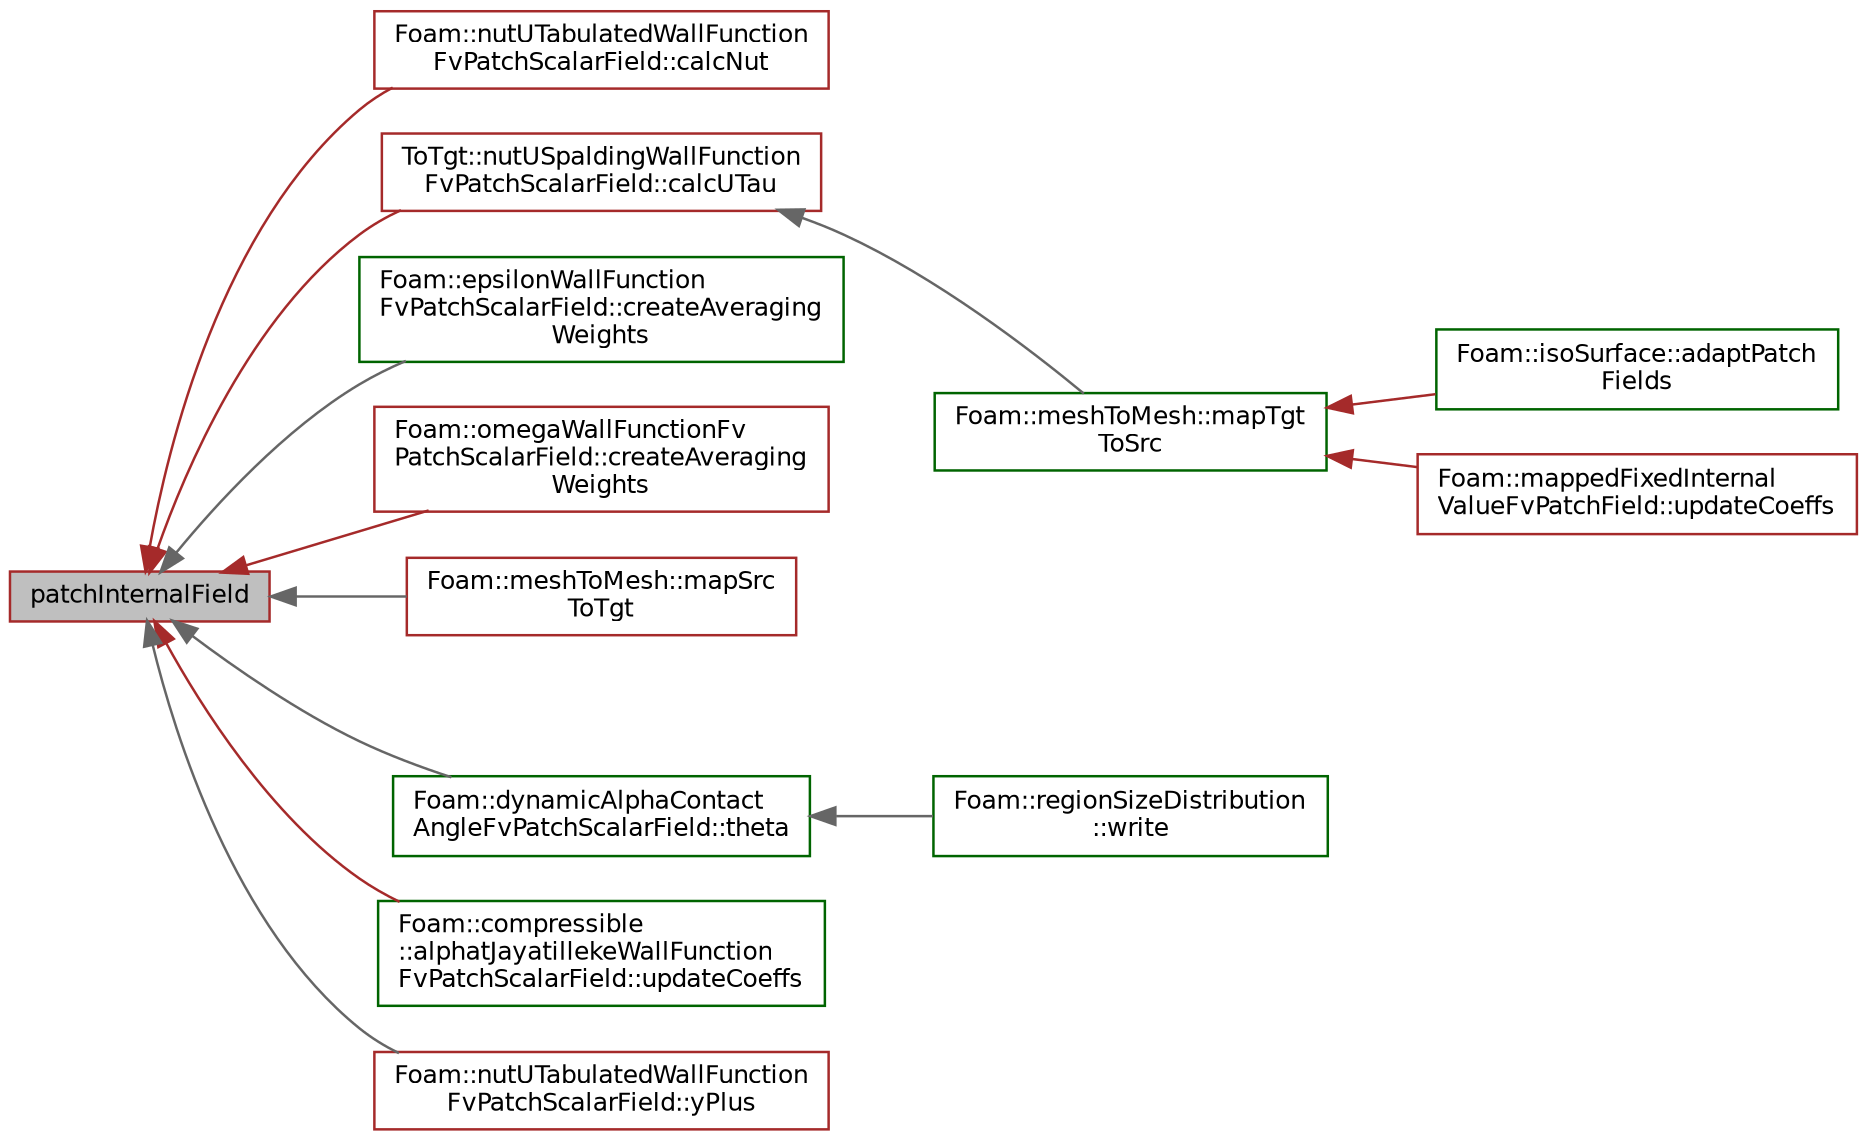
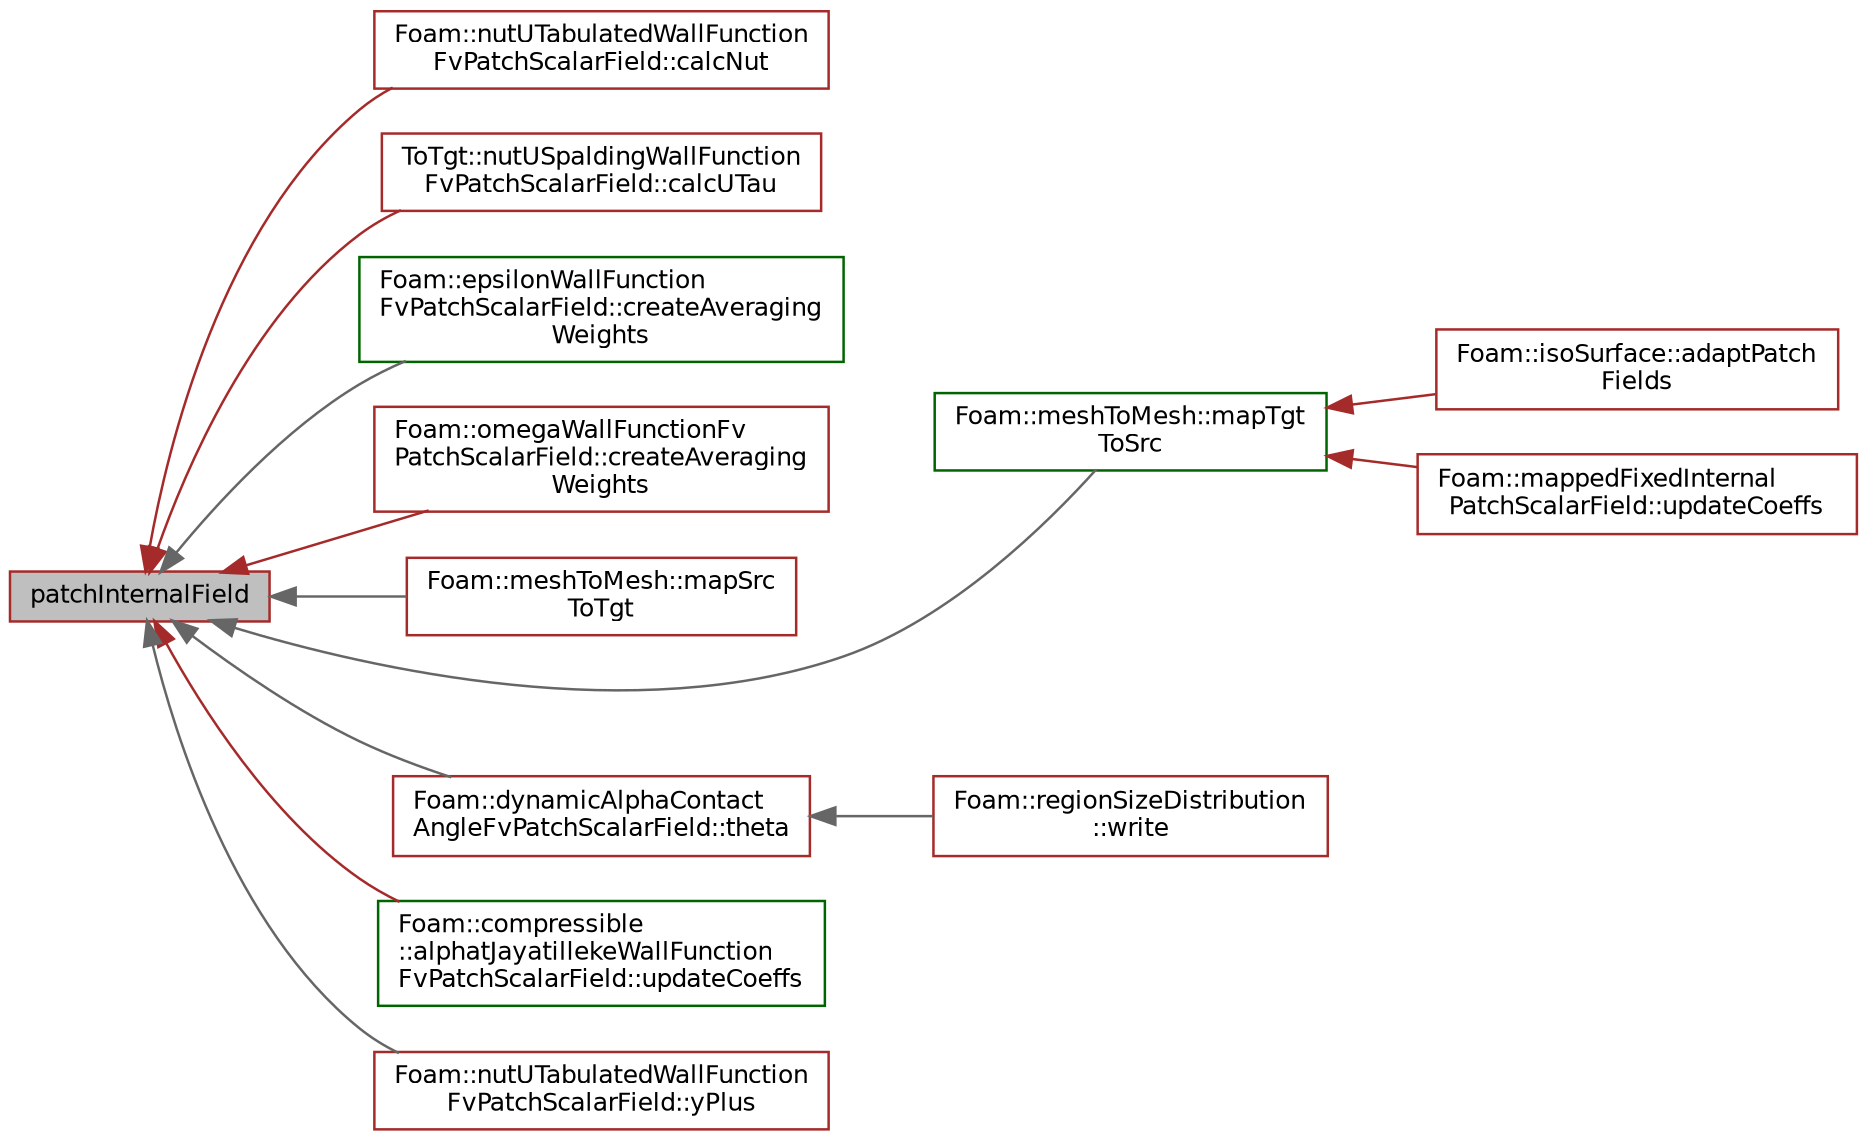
edge "Foam::meshToMesh::mapTgt ToSrc" -> "ToTgt::nutUSpaldingWallFunction FvPatchScalarField::calcUTau": now "Foam::meshToMesh::mapTgt ToSrc" -> "patchInternalField"
node "Foam::isoSurface::adaptPatch Fields": color darkgreen -> brown
node "Foam::mappedFixedInternal ValueFvPatchField::updateCoeffs": label "Foam::mappedFixedInternal ValueFvPatchField::updateCoeffs" -> "Foam::mappedFixedInternal PatchScalarField::updateCoeffs"
node "Foam::dynamicAlphaContact AngleFvPatchScalarField::theta": color darkgreen -> brown
node "Foam::regionSizeDistribution ::write": color darkgreen -> brown
